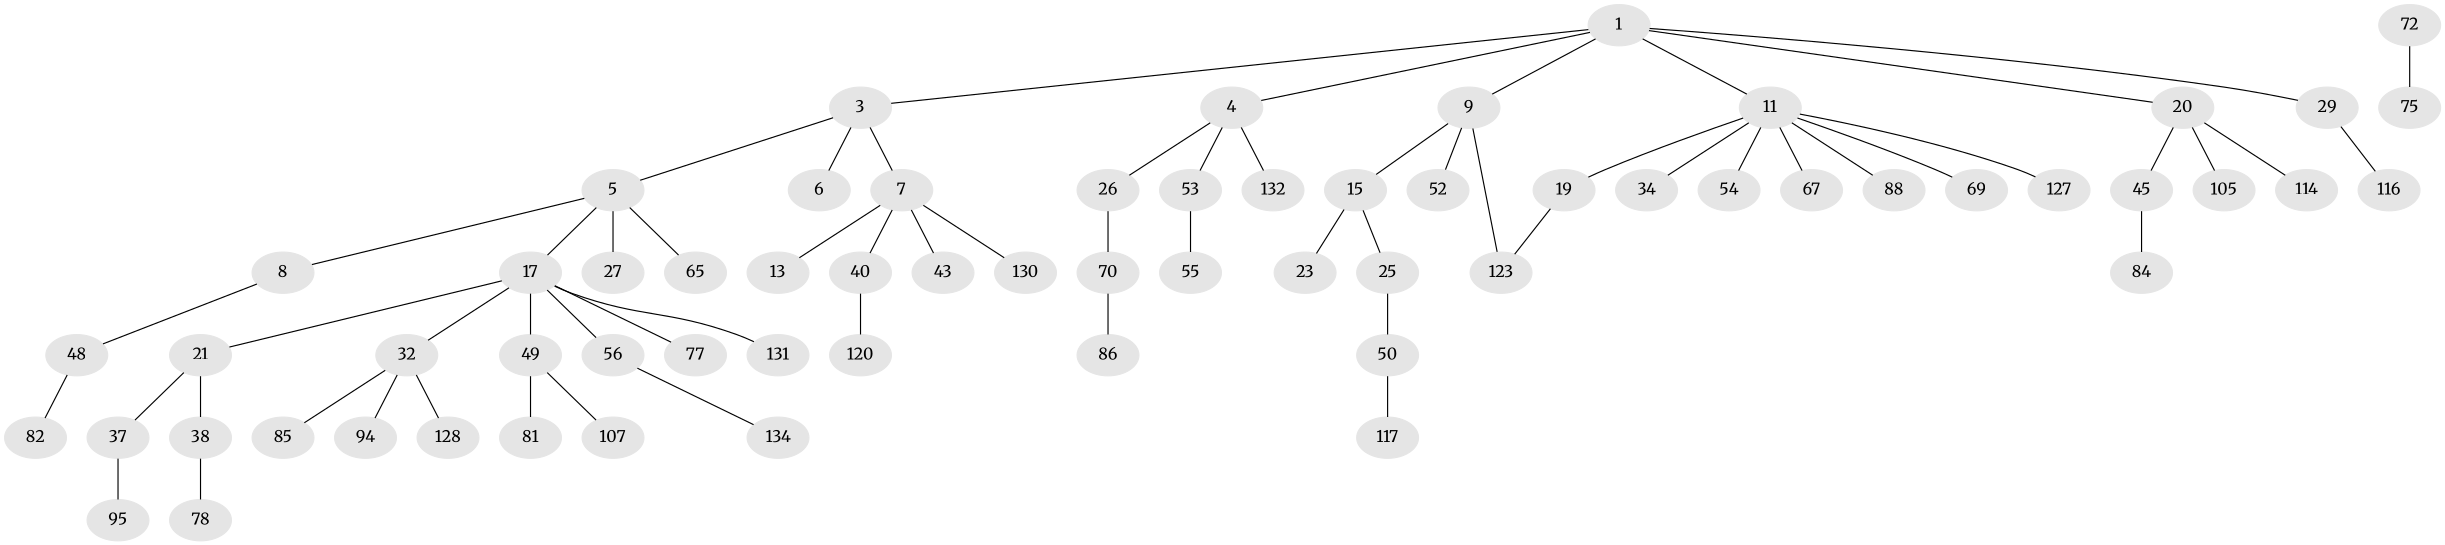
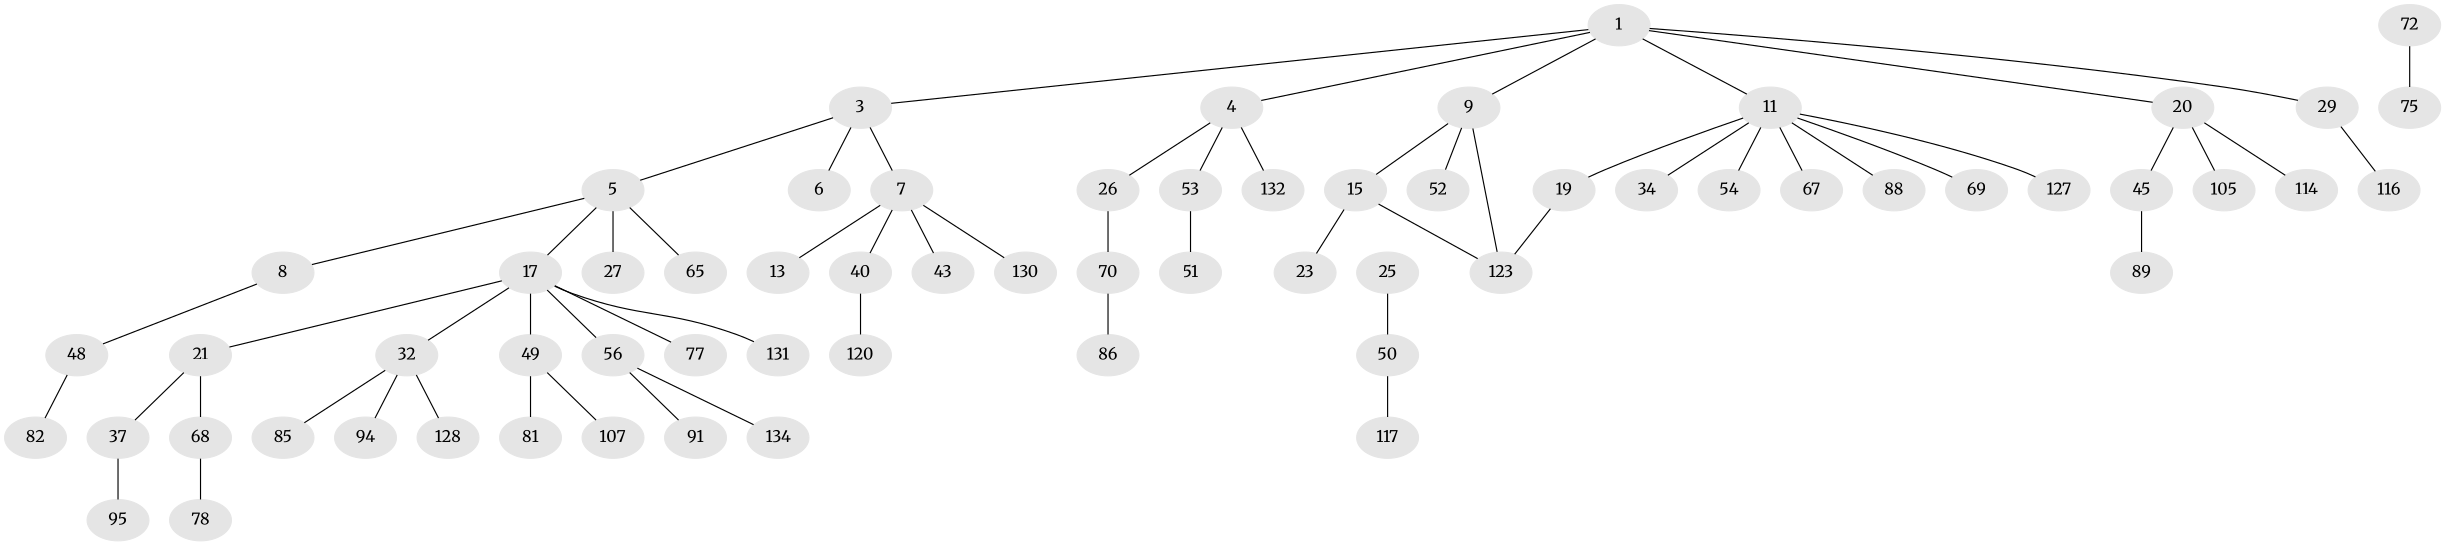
edge "15" -- "25": now "15" -- "123"
node "55": label "55" -> "51"
node "84": label "84" -> "89"
node "38": label "38" -> "68"
node "91": added
